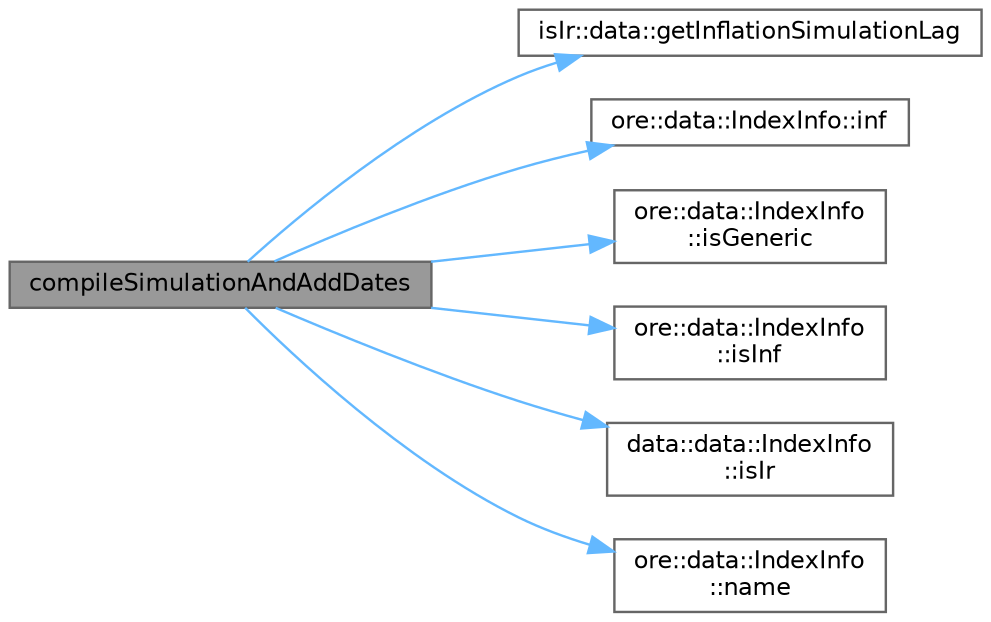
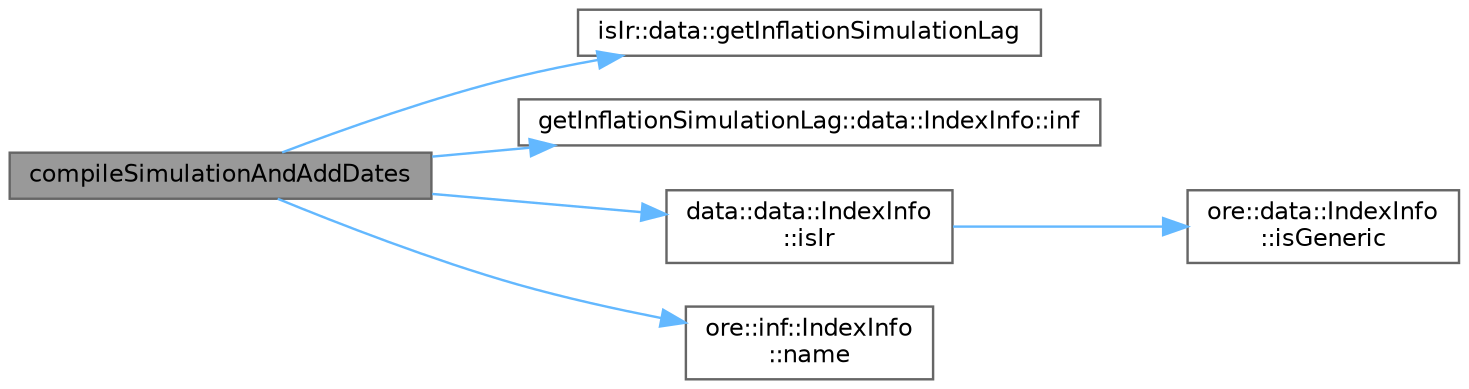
node "ore::data::IndexInfo::inf": label "ore::data::IndexInfo::inf" -> "getInflationSimulationLag::data::IndexInfo::inf"
edge "compileSimulationAndAddDates" -> "ore::data::IndexInfo ::isGeneric": now "data::data::IndexInfo ::isIr" -> "ore::data::IndexInfo ::isGeneric"
node "ore::data::IndexInfo ::isInf": removed
node "ore::data::IndexInfo ::name": label "ore::data::IndexInfo ::name" -> "ore::inf::IndexInfo ::name"
